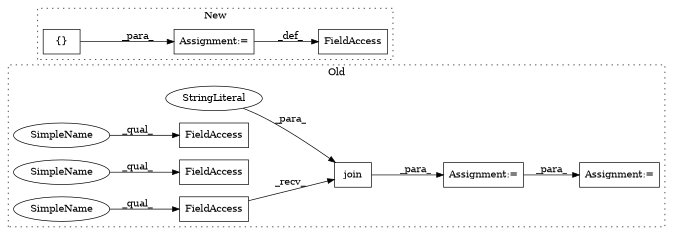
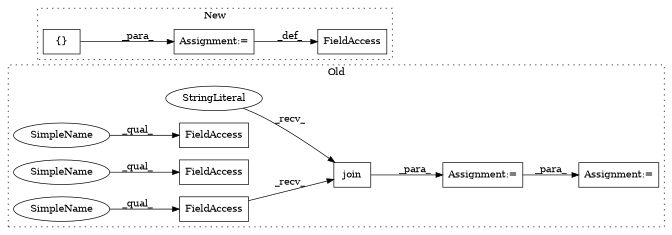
edge "StringLiteral" -> "join": label "_para_" -> "_recv_"
